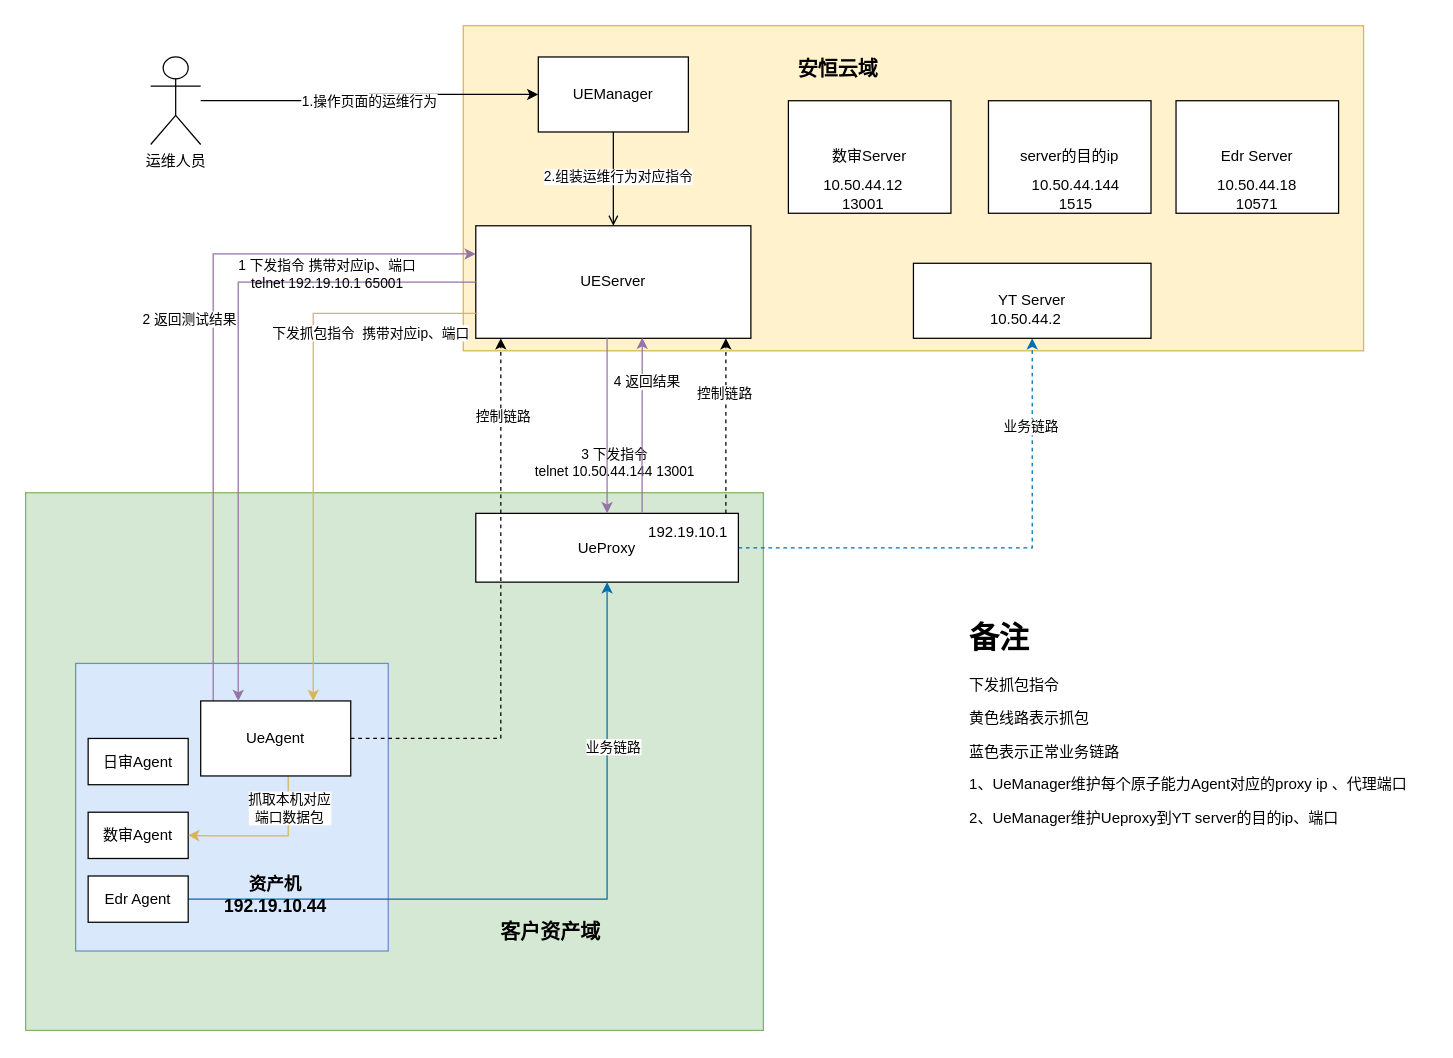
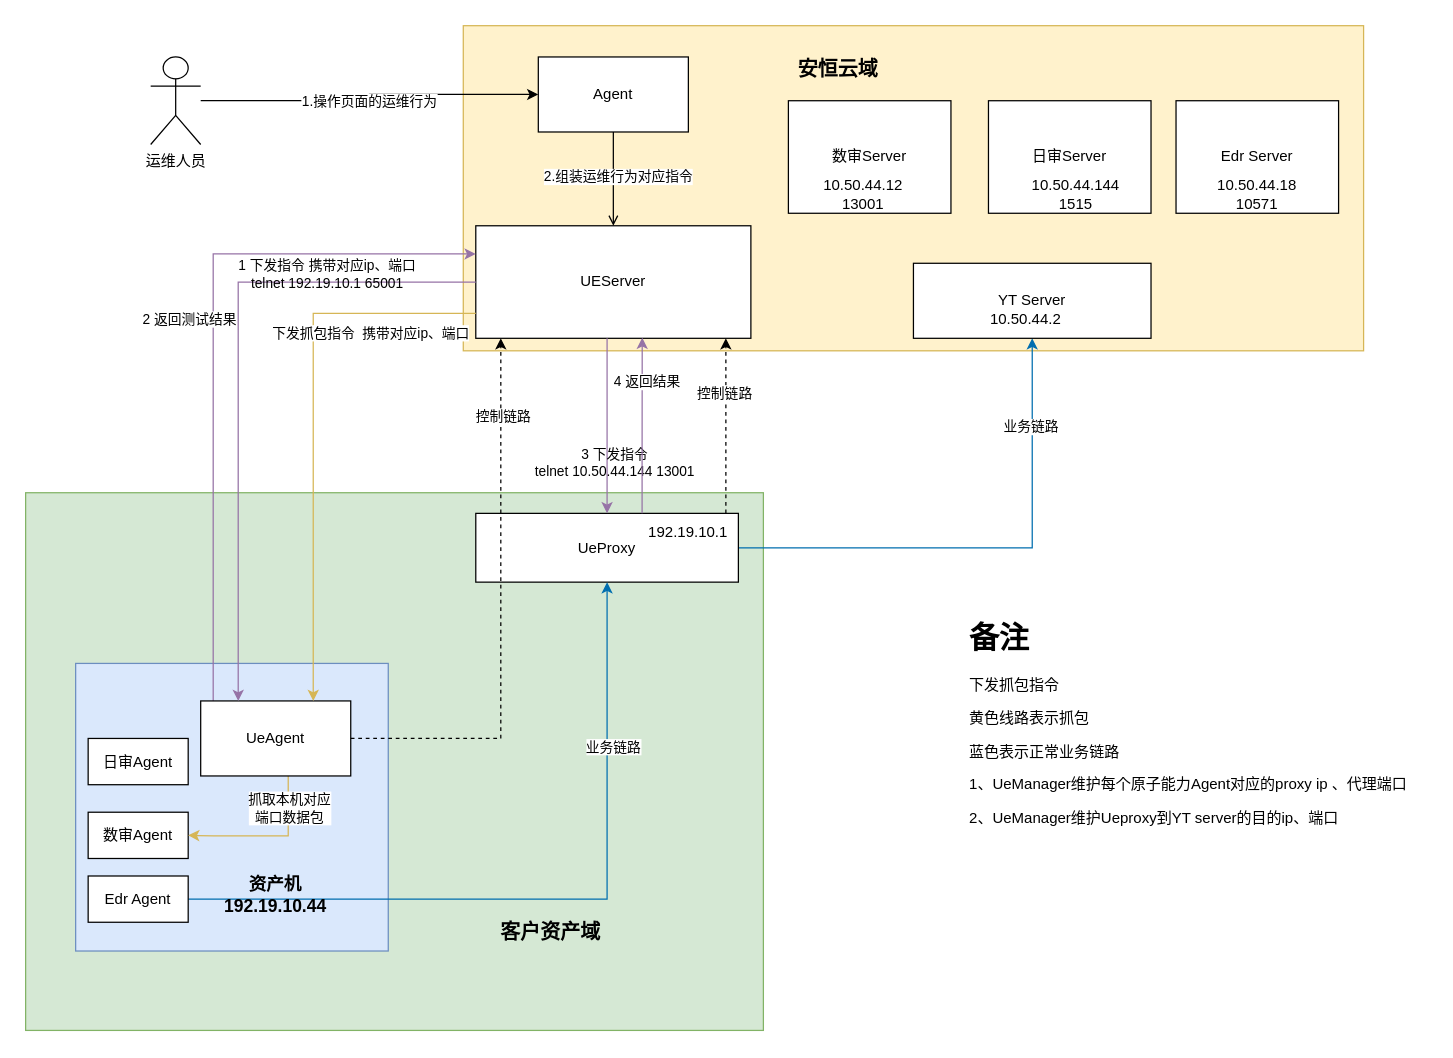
node "UEManager": label "UEManager" -> "Agent"
node "server的目的ip": label "server的目的ip" -> "日审Server"
edge "UeProxy" -> "YT Server": style dashed -> solid
